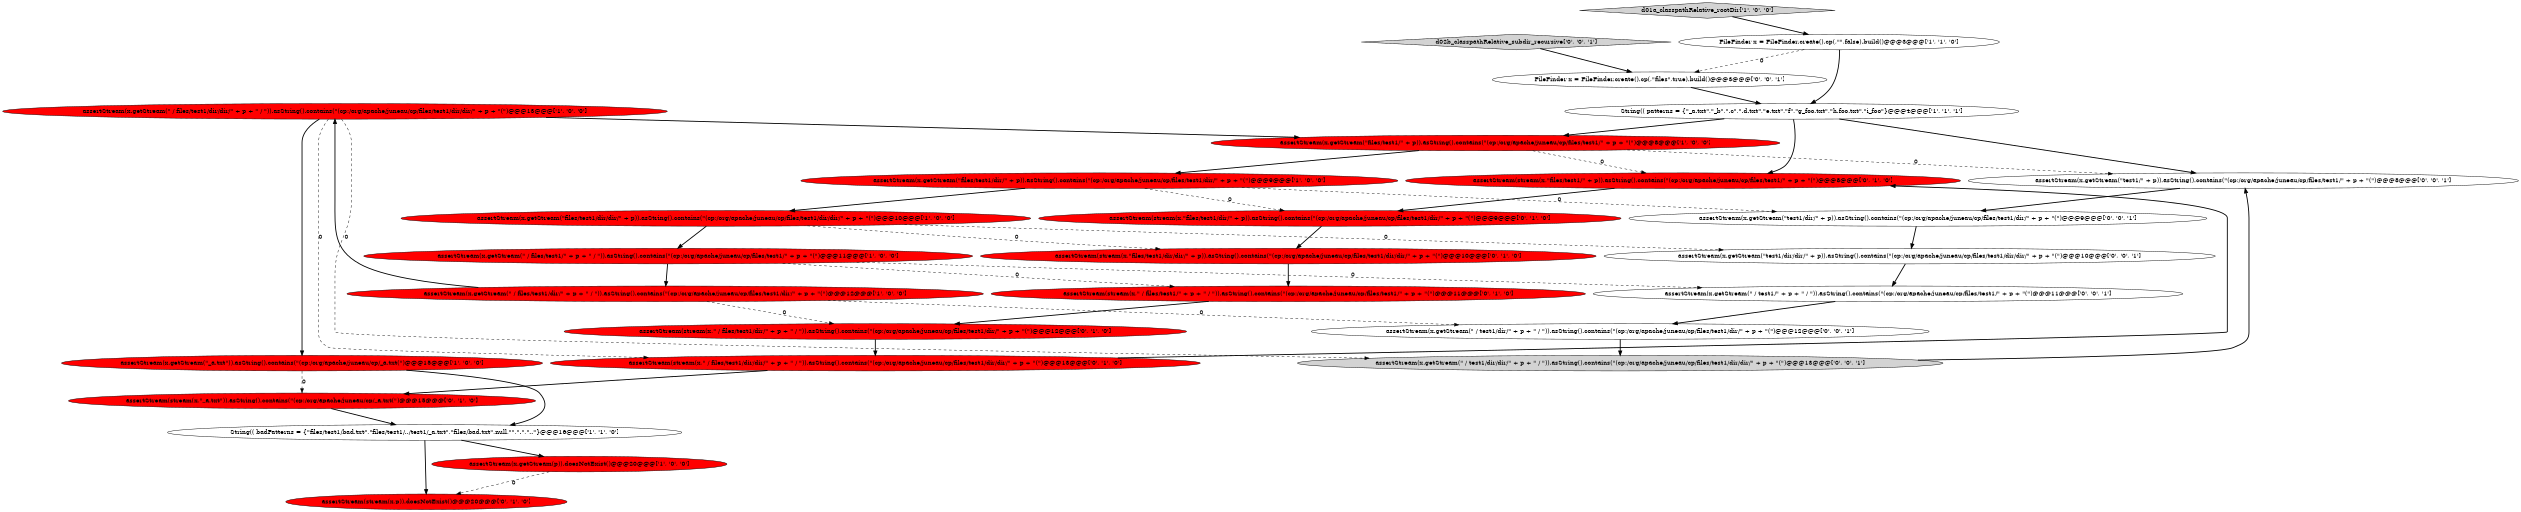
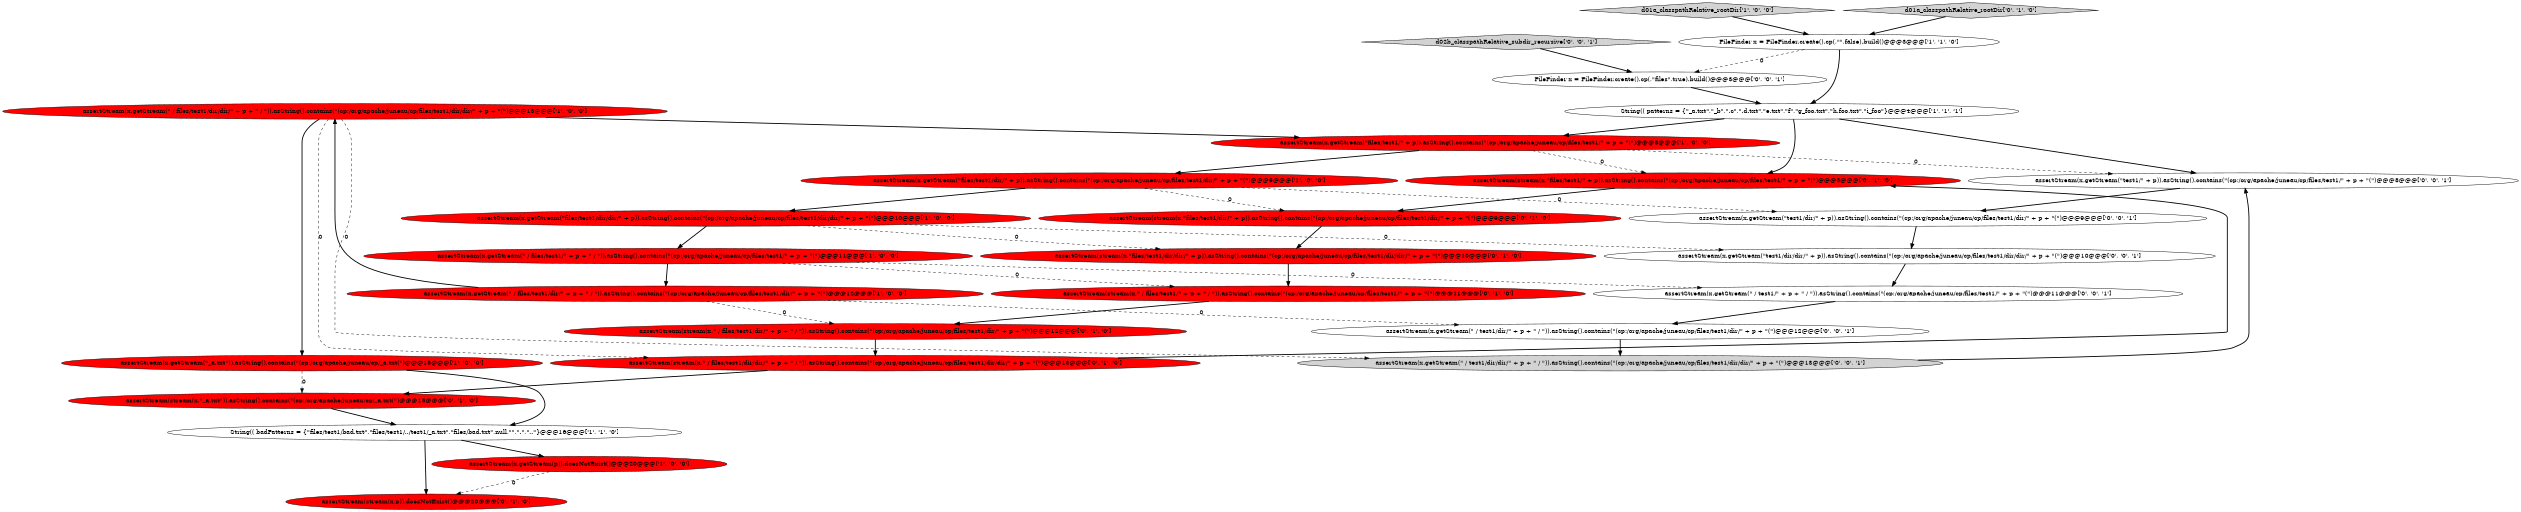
node "d01a_classpathRelative_rootDir['0', '1', '0']": added
